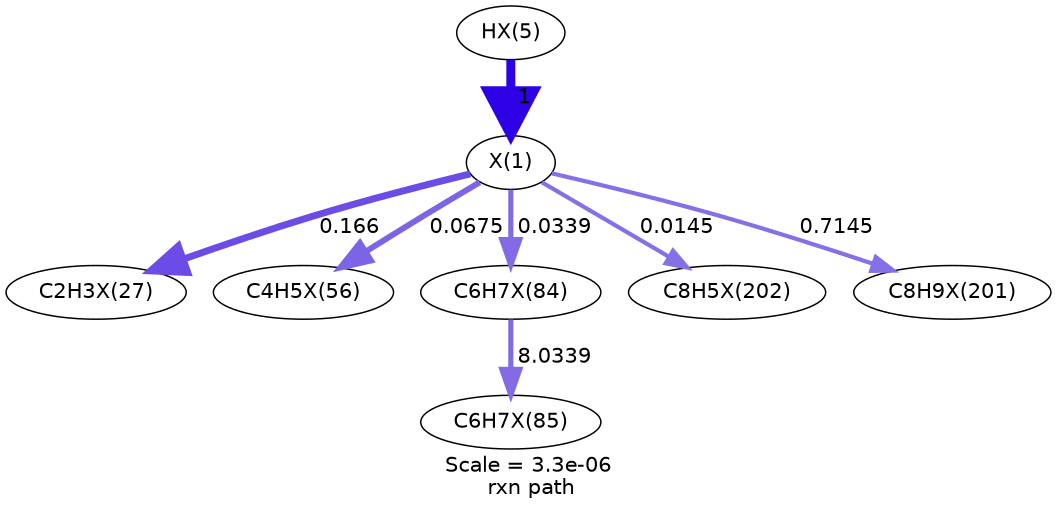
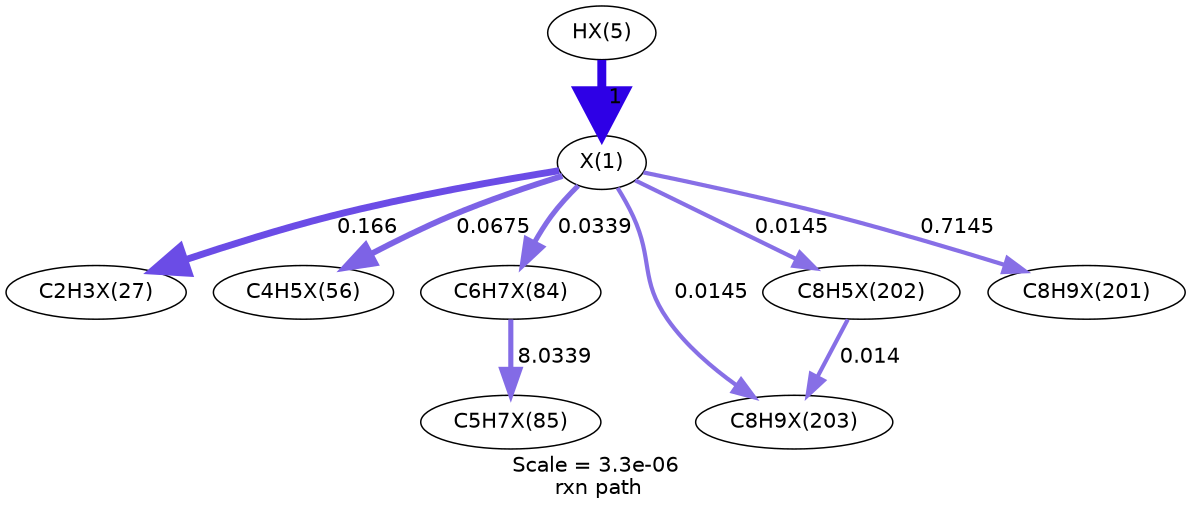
node "C6H7X(85)": label "C6H7X(85)" -> "C5H7X(85)"
node "C8H9X(203)": added
